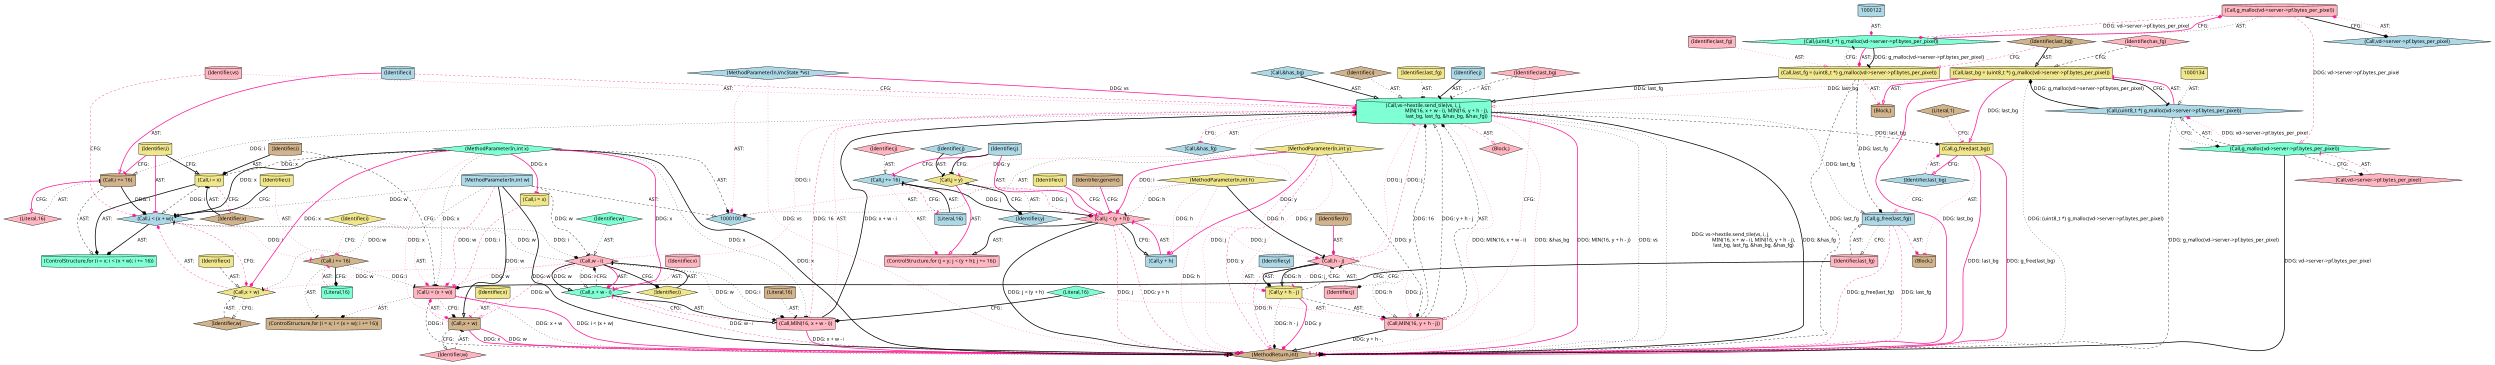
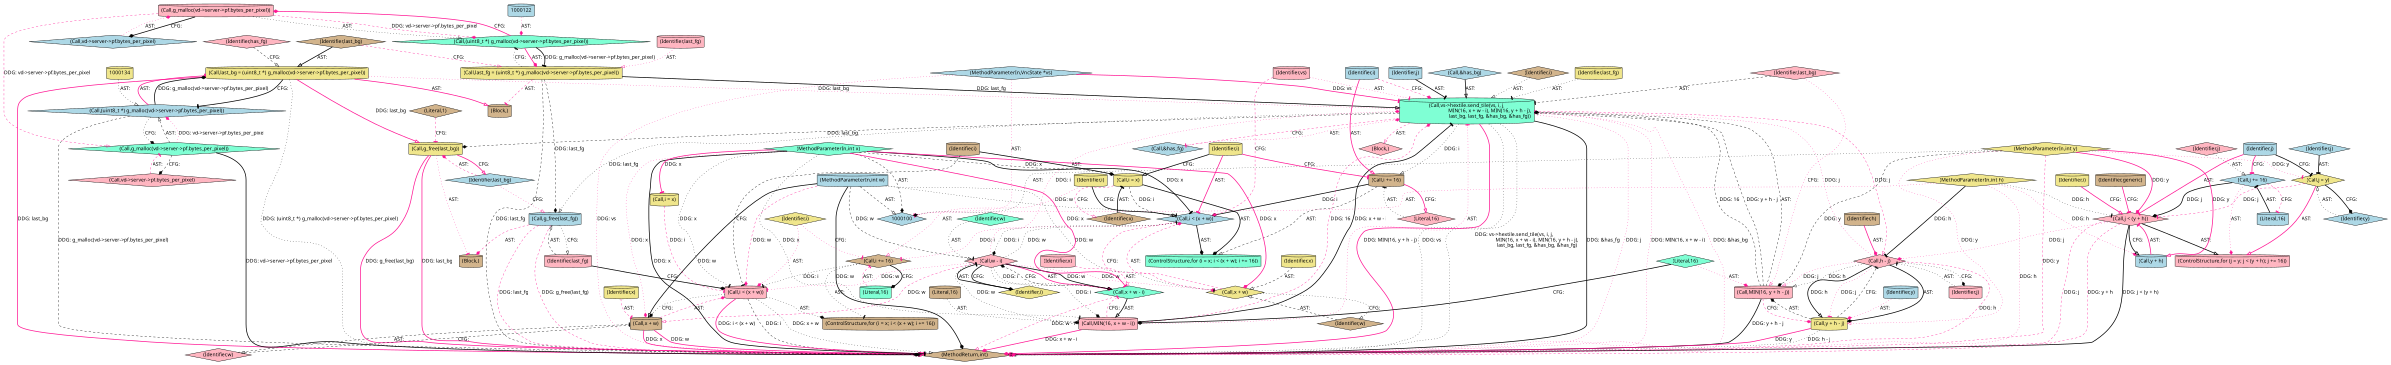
edge "(MethodParameterIn,int y)" -> "(Call,j < (y + h))": label "DDG: i" -> "DDG: y"
edge "(Call,MIN(16, y + h - j))" -> "(Call,y + h - j)": added, label "CFG:"
